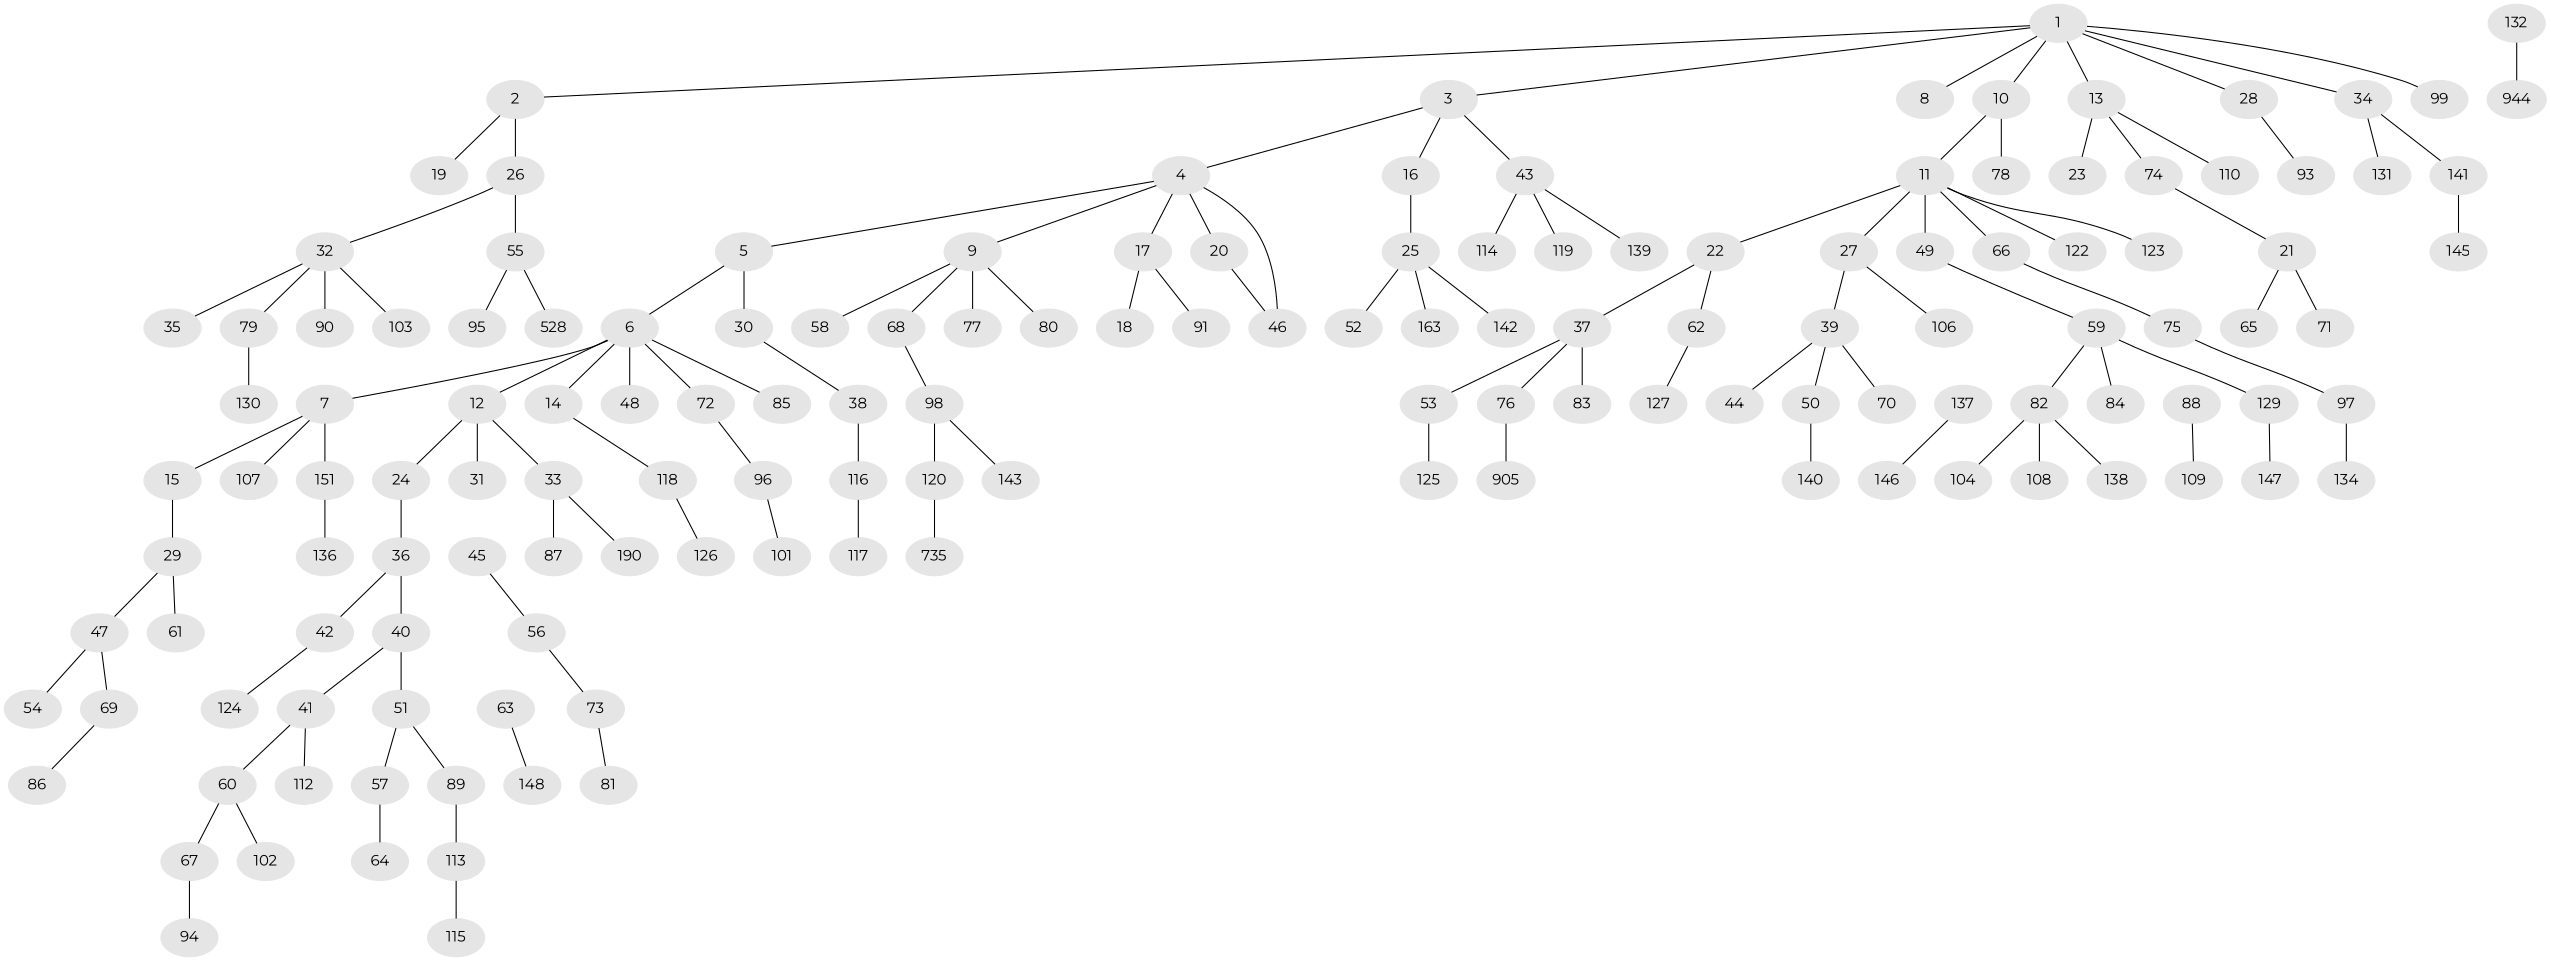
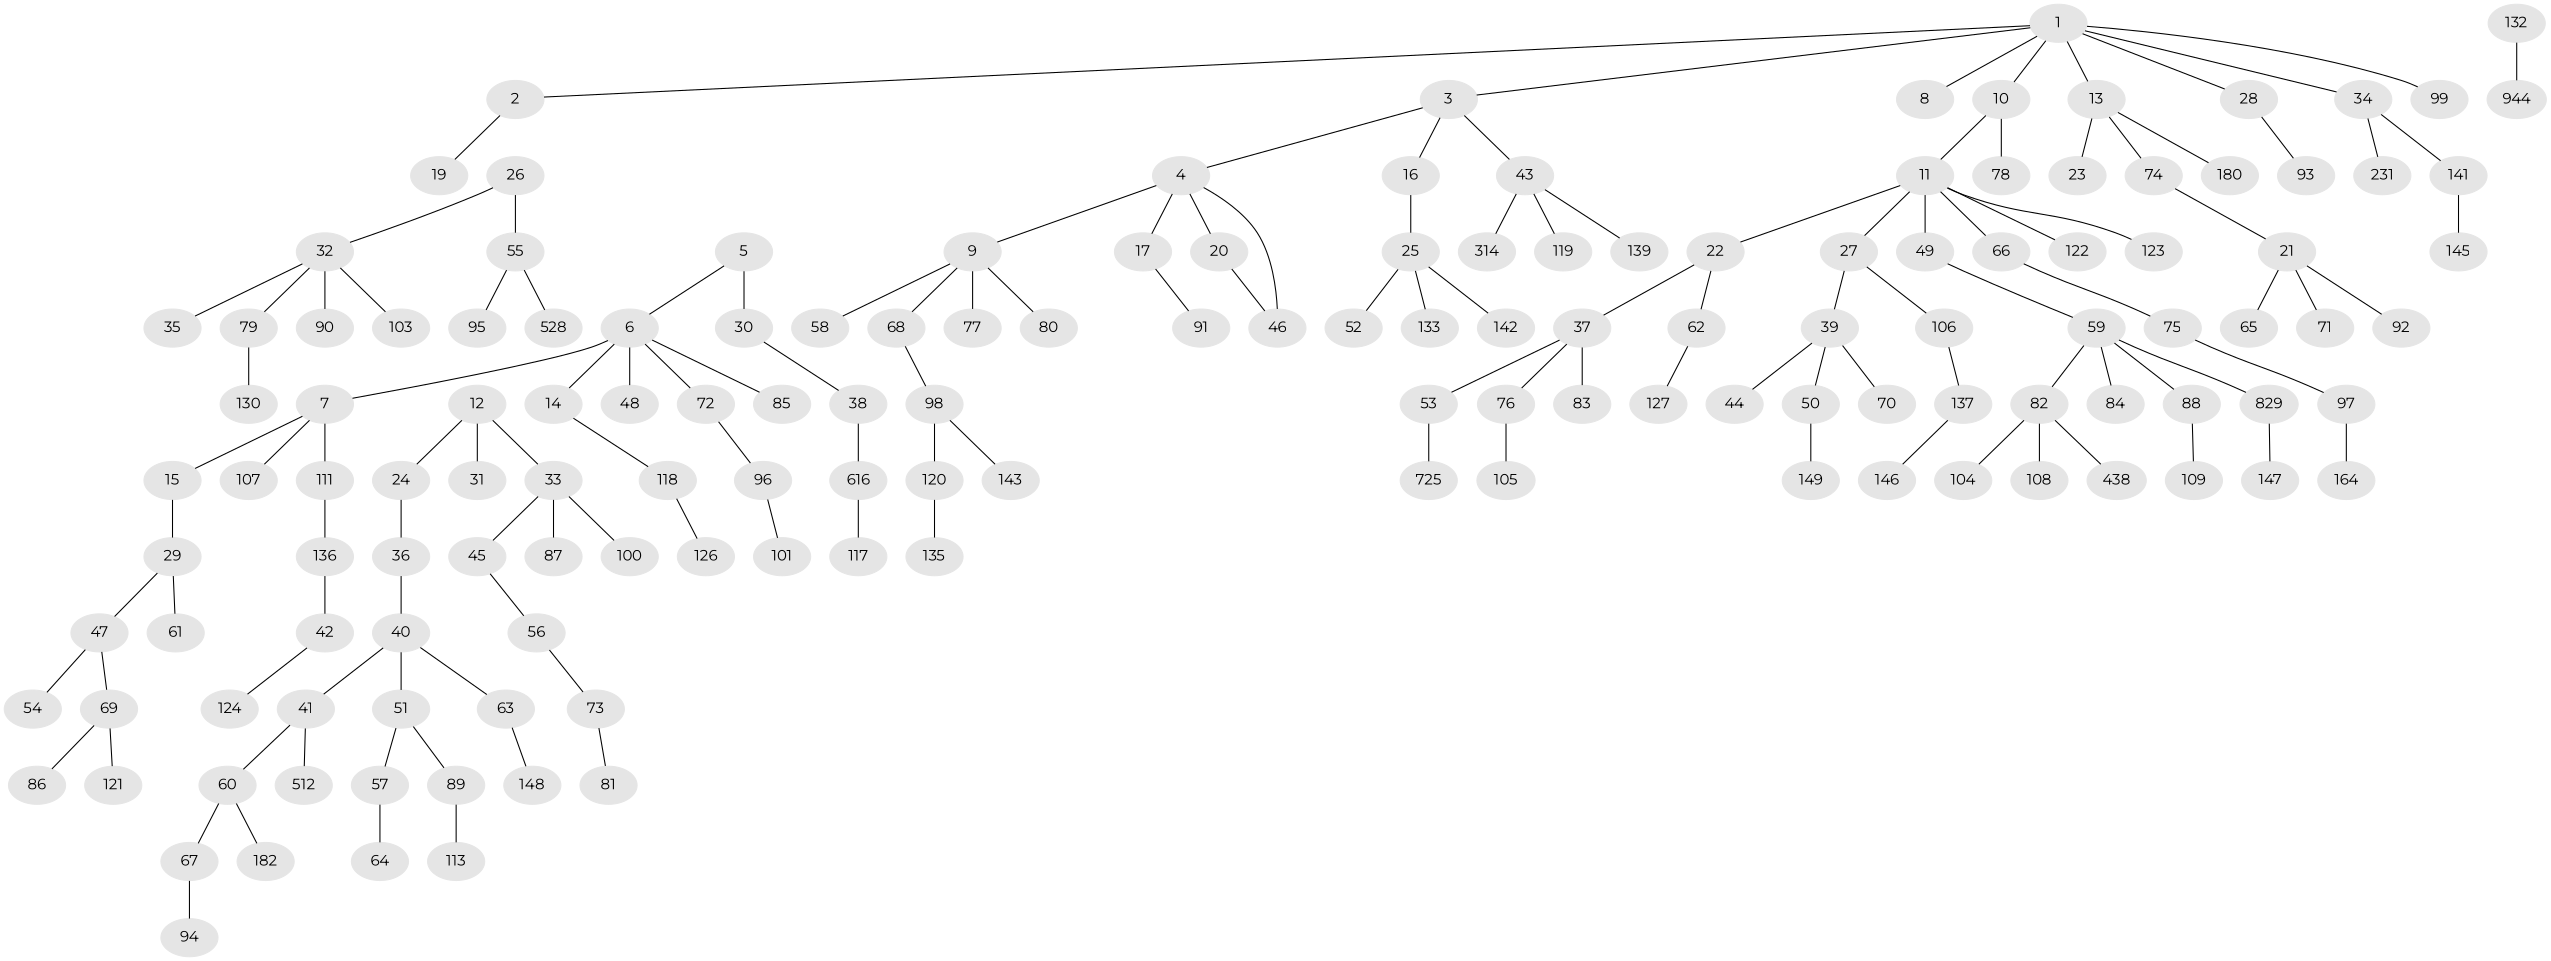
edge "2" -- "26": removed
node "110": label "110" -> "180"
node "131": label "131" -> "231"
edge "4" -- "5": removed
node "114": label "114" -> "314"
node "18": removed
node "163": label "163" -> "133"
node "92": added
edge "6" -- "12": removed
edge "106" -- "137": added
edge "59" -- "88": added
node "129": label "129" -> "829"
node "151": label "151" -> "111"
node "116": label "116" -> "616"
node "125": label "125" -> "725"
node "905": label "905" -> "105"
node "140": label "140" -> "149"
node "138": label "138" -> "438"
node "134": label "134" -> "164"
edge "33" -- "45": added
node "190": label "190" -> "100"
node "735": label "735" -> "135"
edge "36" -- "42": now "136" -- "42"
edge "40" -- "63": added
node "121": added
node "112": label "112" -> "512"
node "102": label "102" -> "182"
node "115": removed
